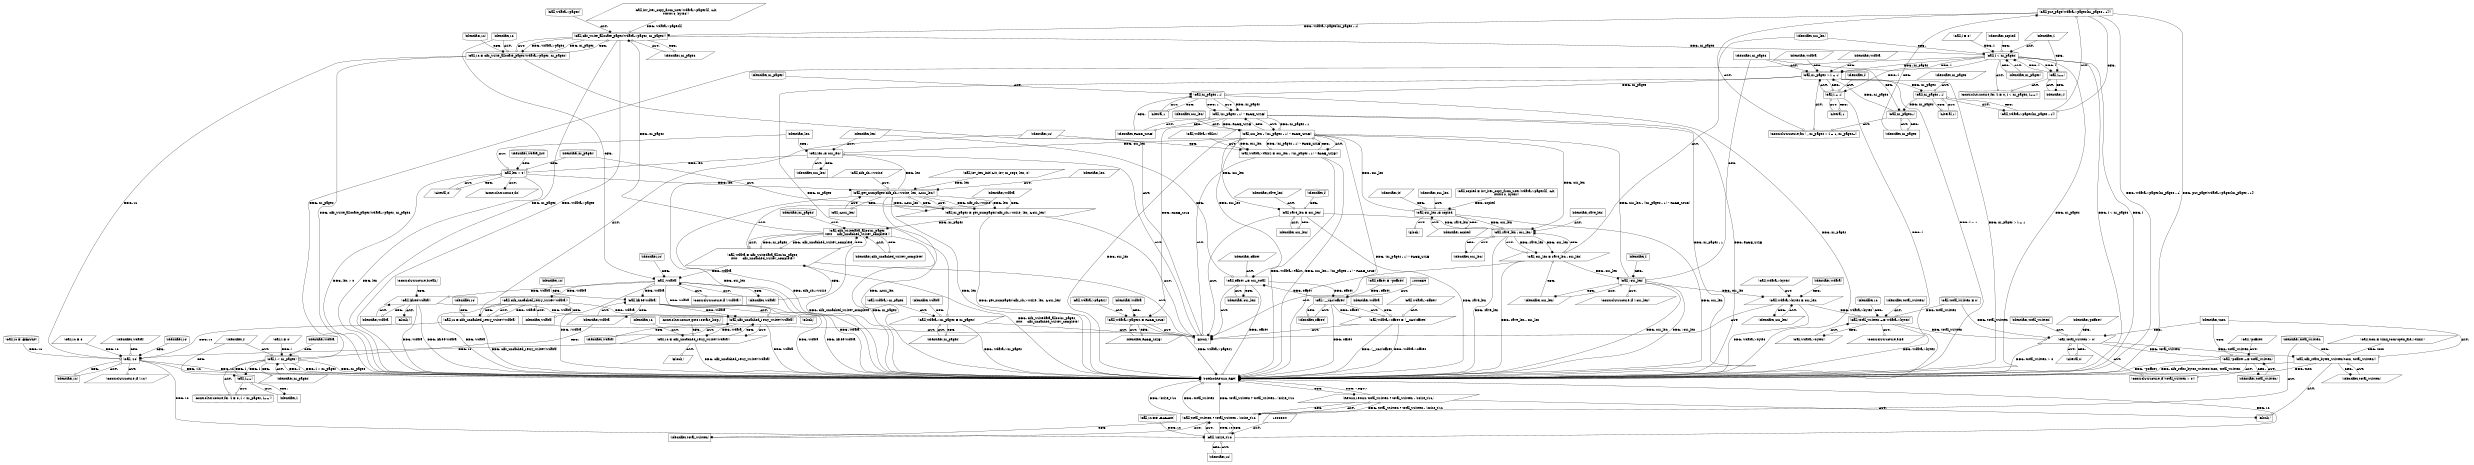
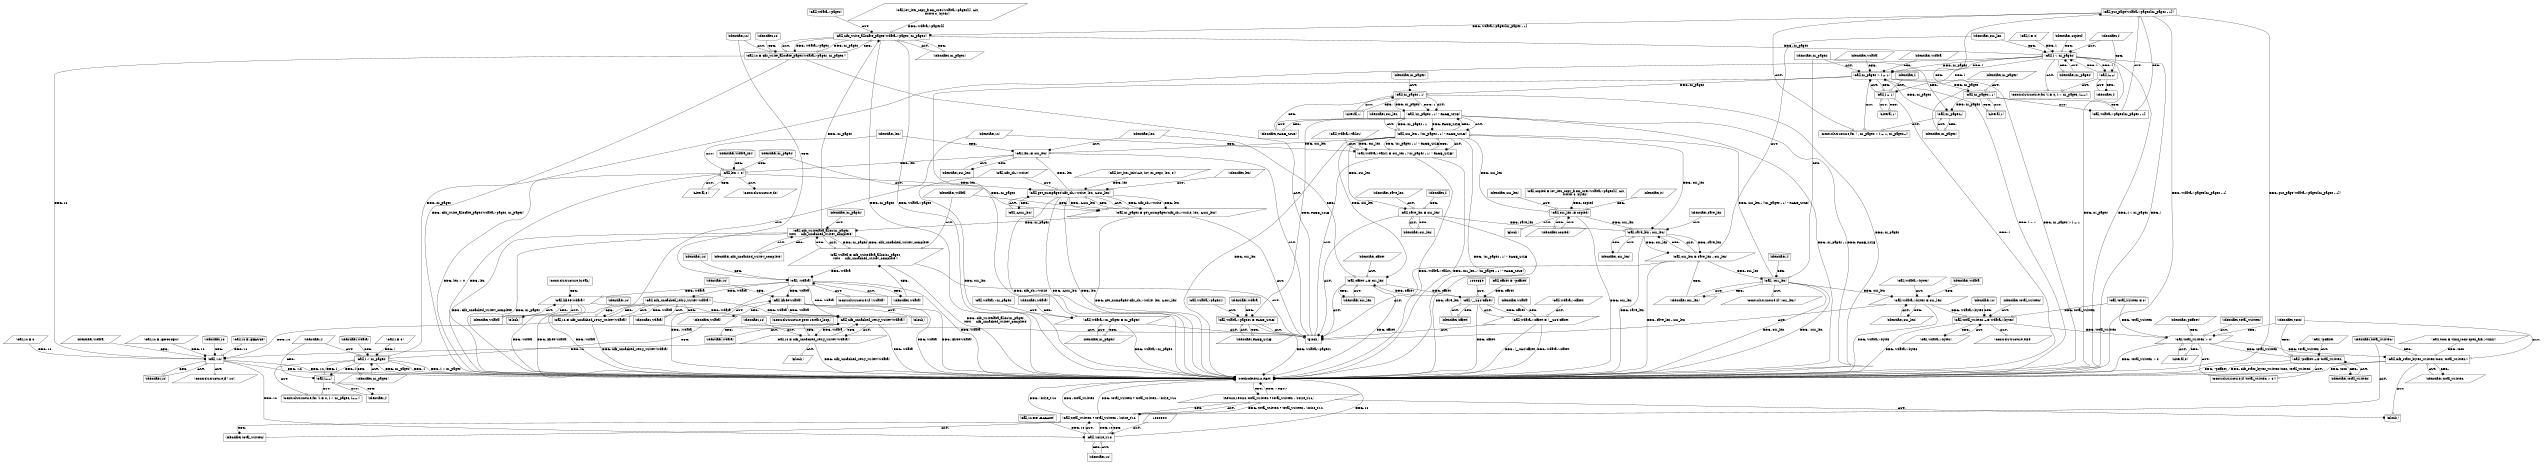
edge "(Call,get_numpages(cifs_sb->wsize, len, &cur_len))" -> "(Call,&cur_len)": arrowhead odot -> box
node "(Call,offset += cur_total)": label "(Call,offset += cur_total)" -> "(Call,offset += cur_len)"
node "(Call,rc = -ENOMEM)": added
